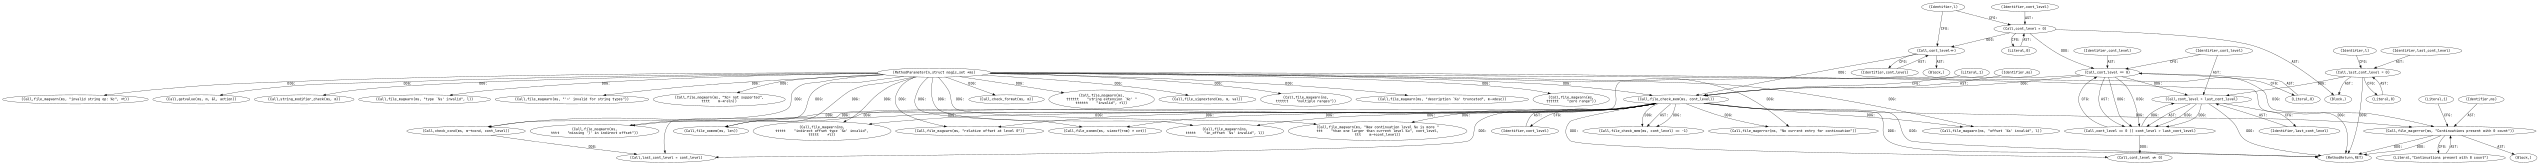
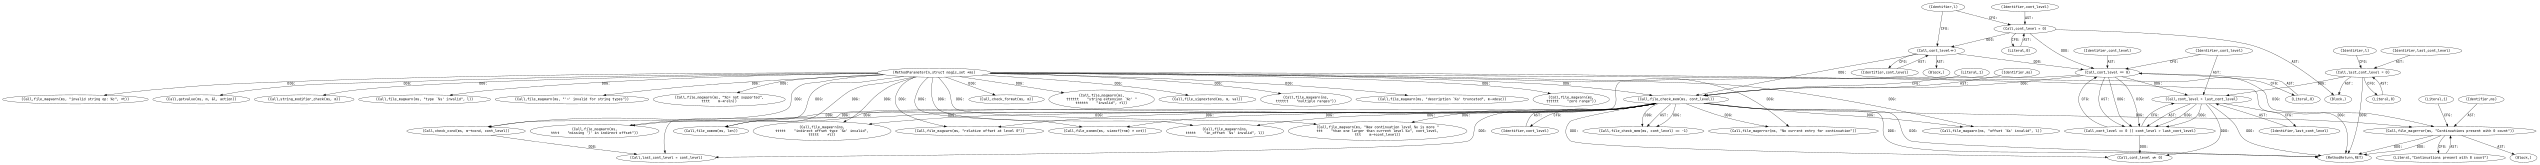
edge "(Call,cont_level++)" -> "(Call,cont_level == 0)": added, label "DDG:"
edge "(Call,cont_level == 0 || cont_level > last_cont_level)" -> "(Call,cont_level > last_cont_level)": label "DDG: " -> "CFG: "
edge "(Call,cont_level > last_cont_level)" -> "(Call,cont_level != 0)": added, label "DDG:"
